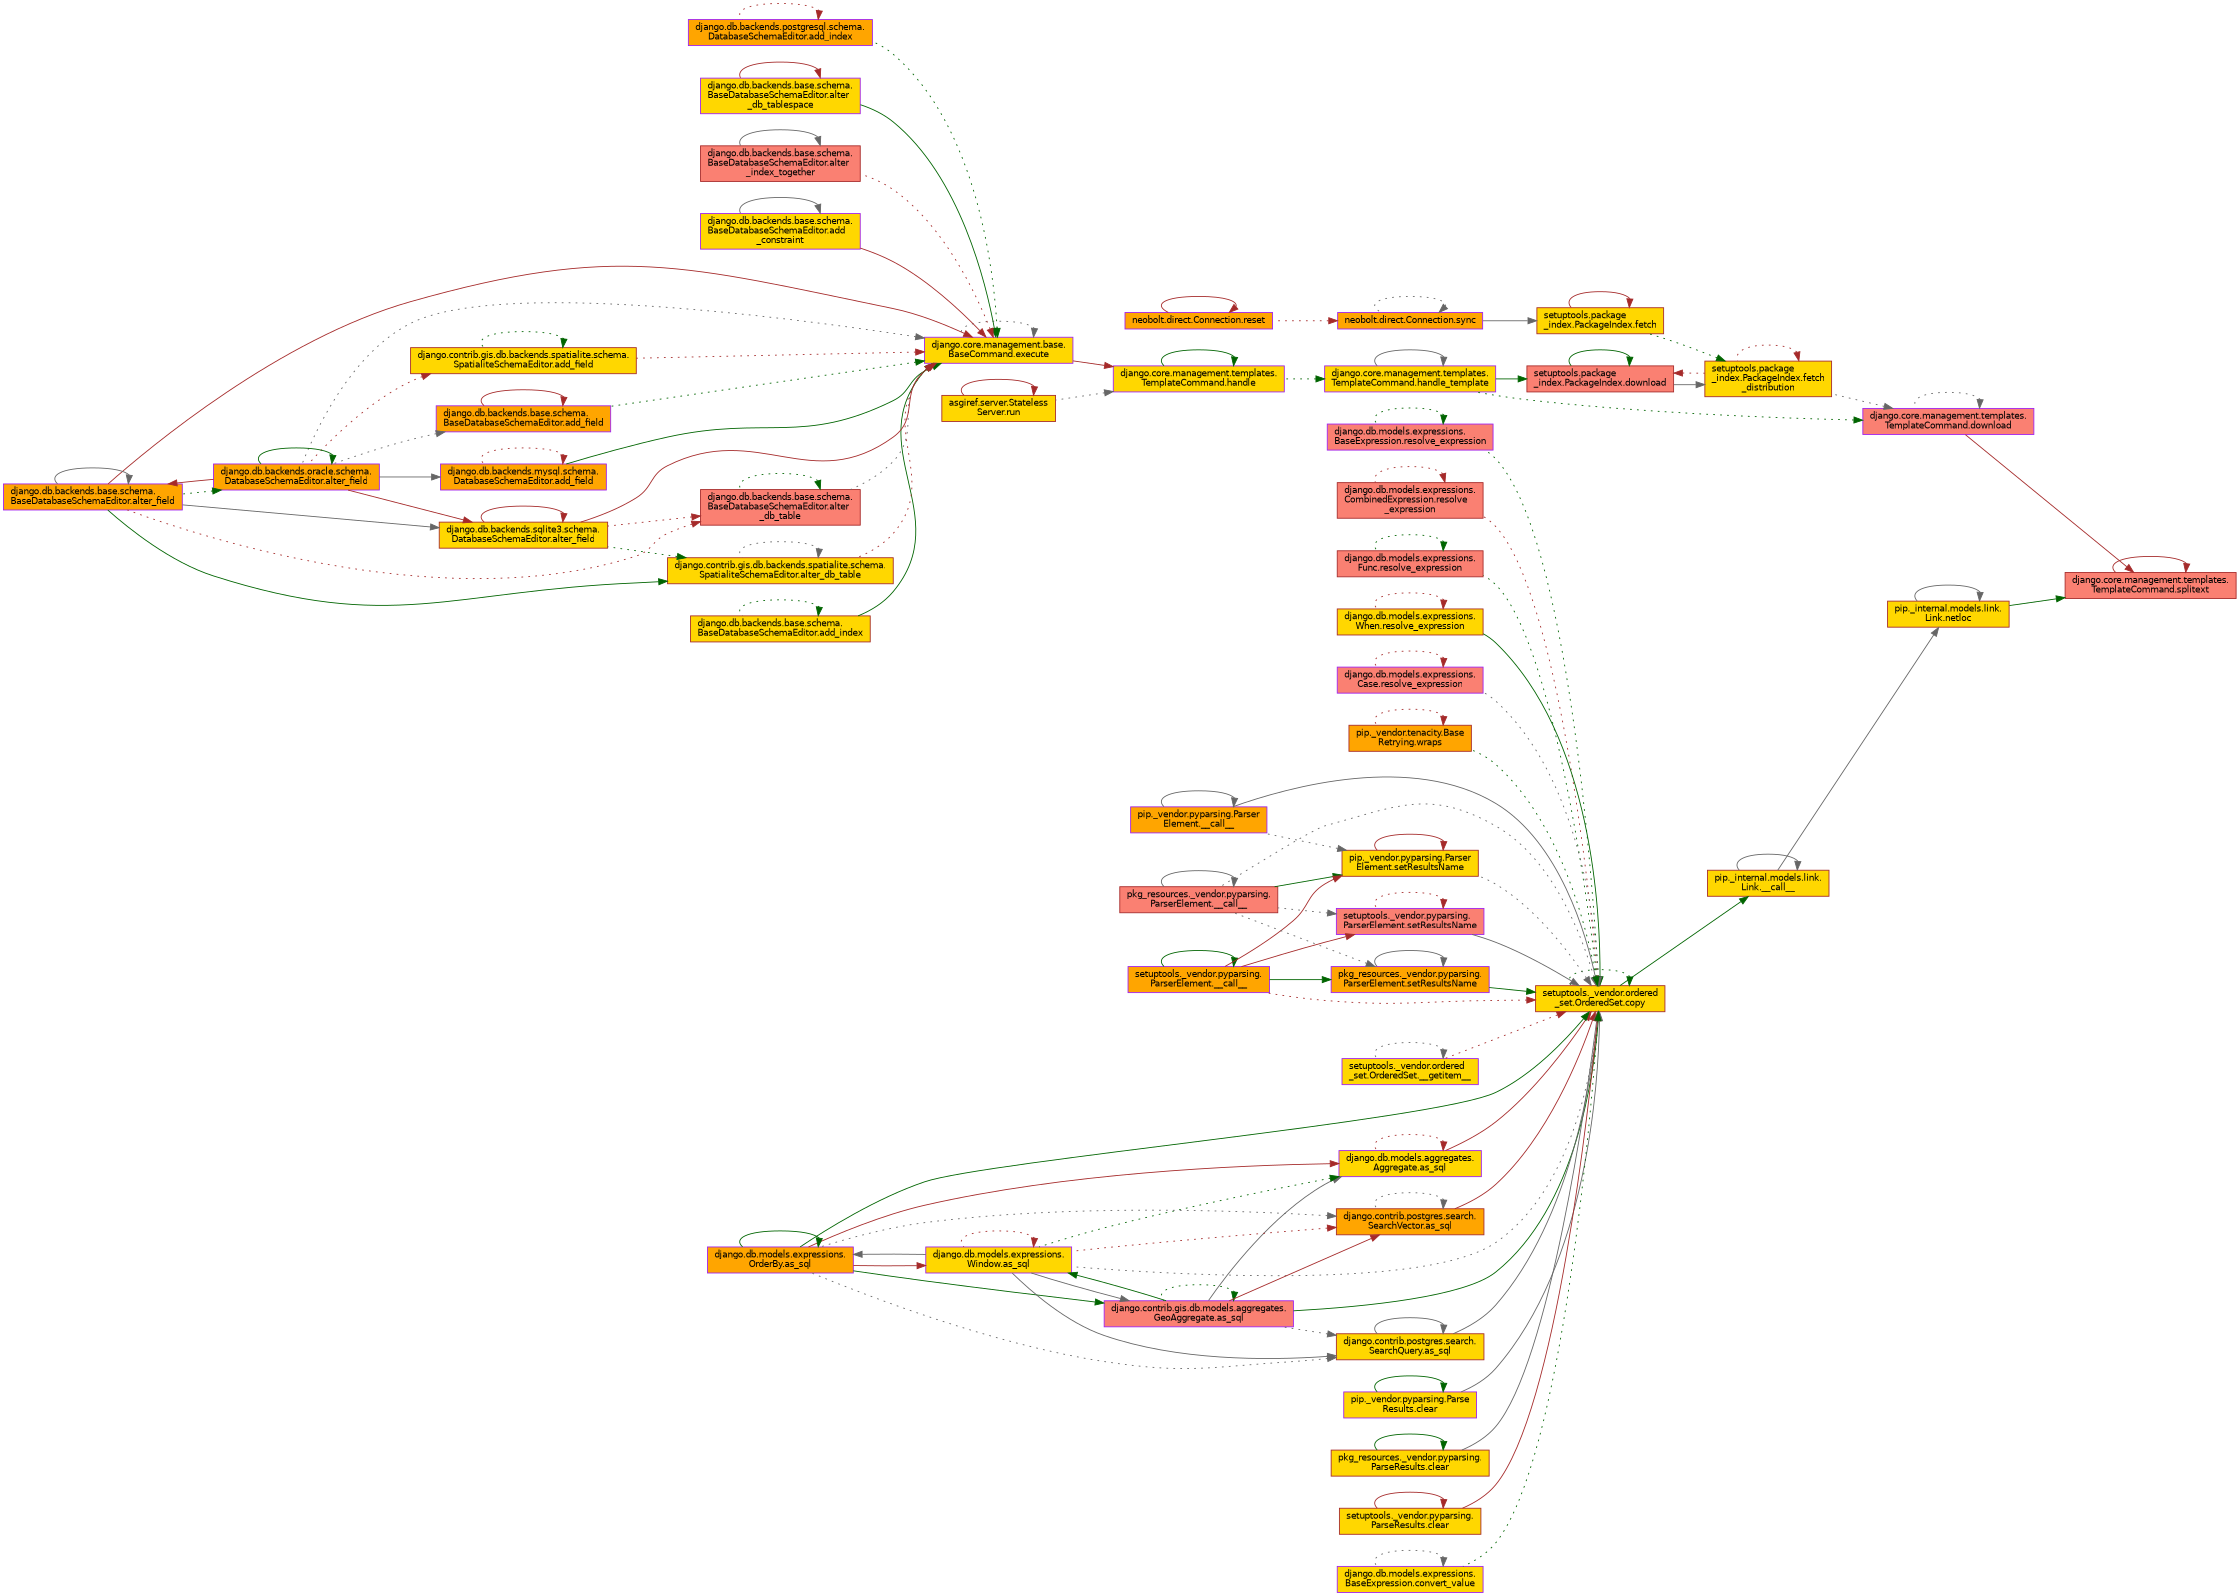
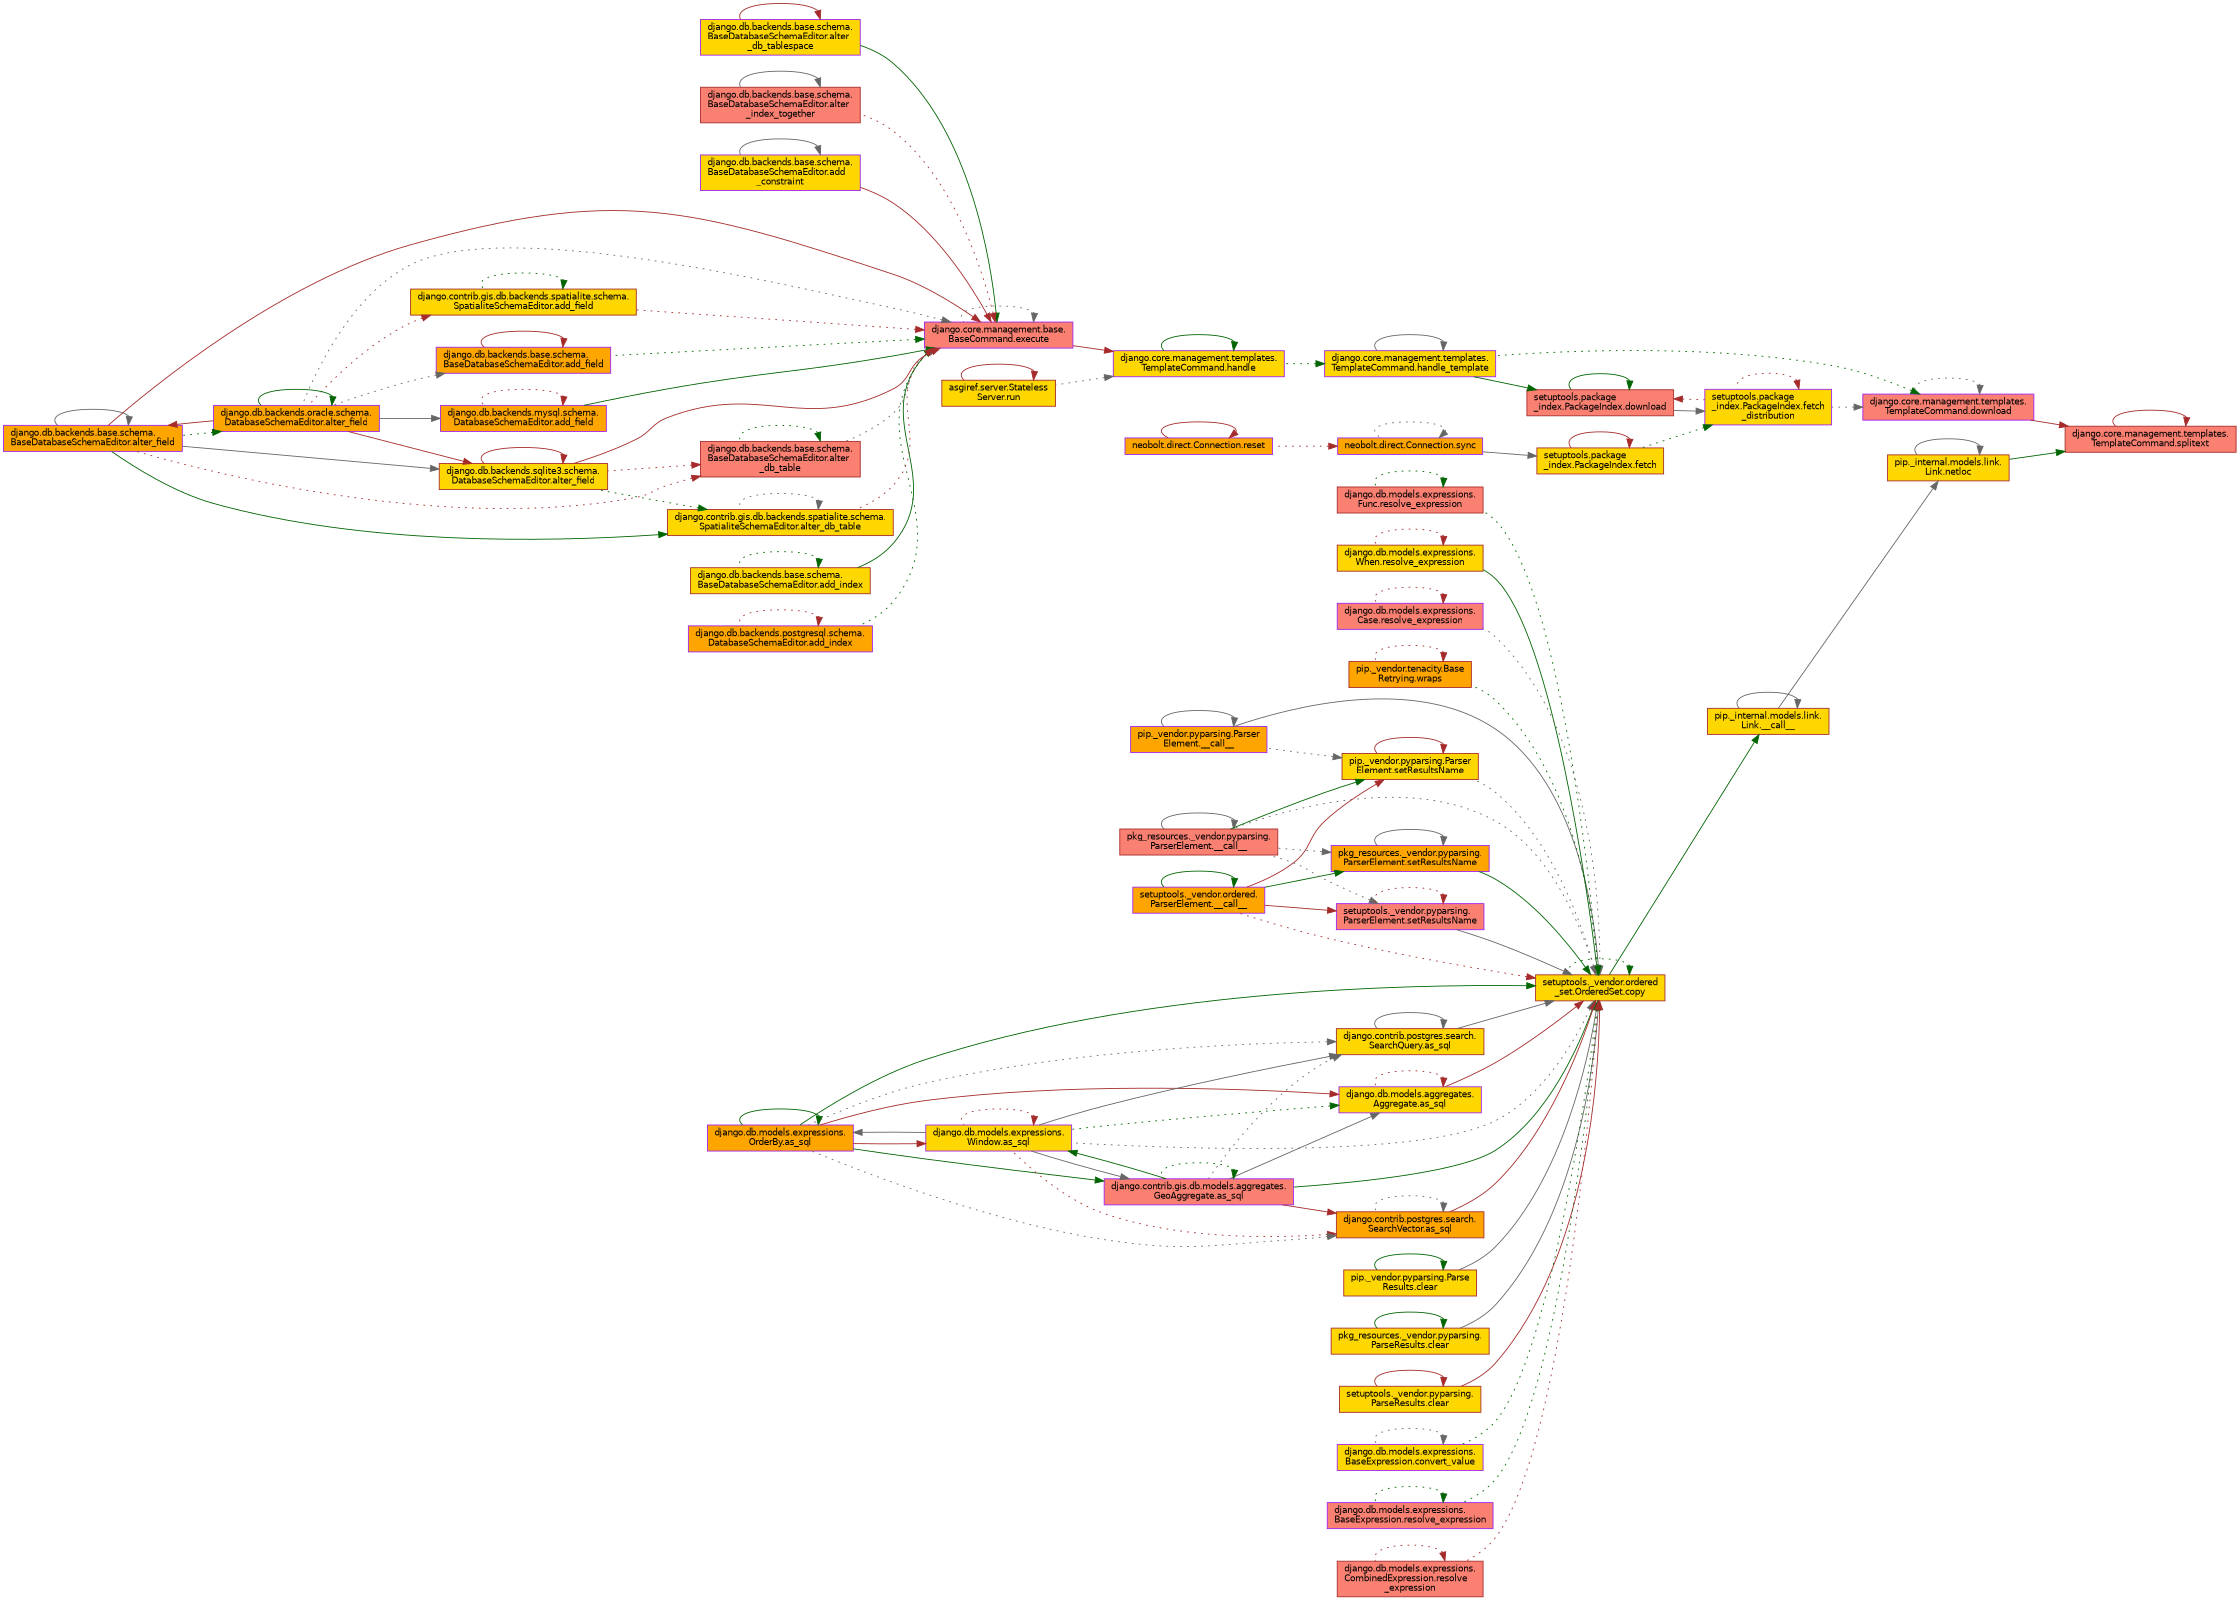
node "django.core.management.base. BaseCommand.execute": fillcolor gold -> salmon
node "setuptools.package _index.PackageIndex.fetch _distribution": color brown -> purple
node "setuptools._vendor.pyparsing. ParserElement.__call__": label "setuptools._vendor.pyparsing. ParserElement.__call__" -> "setuptools._vendor.ordered. ParserElement.__call__"
node "setuptools._vendor.ordered _set.OrderedSet.__getitem__": removed
node "pip._vendor.pyparsing.Parse Results.clear": color purple -> brown
